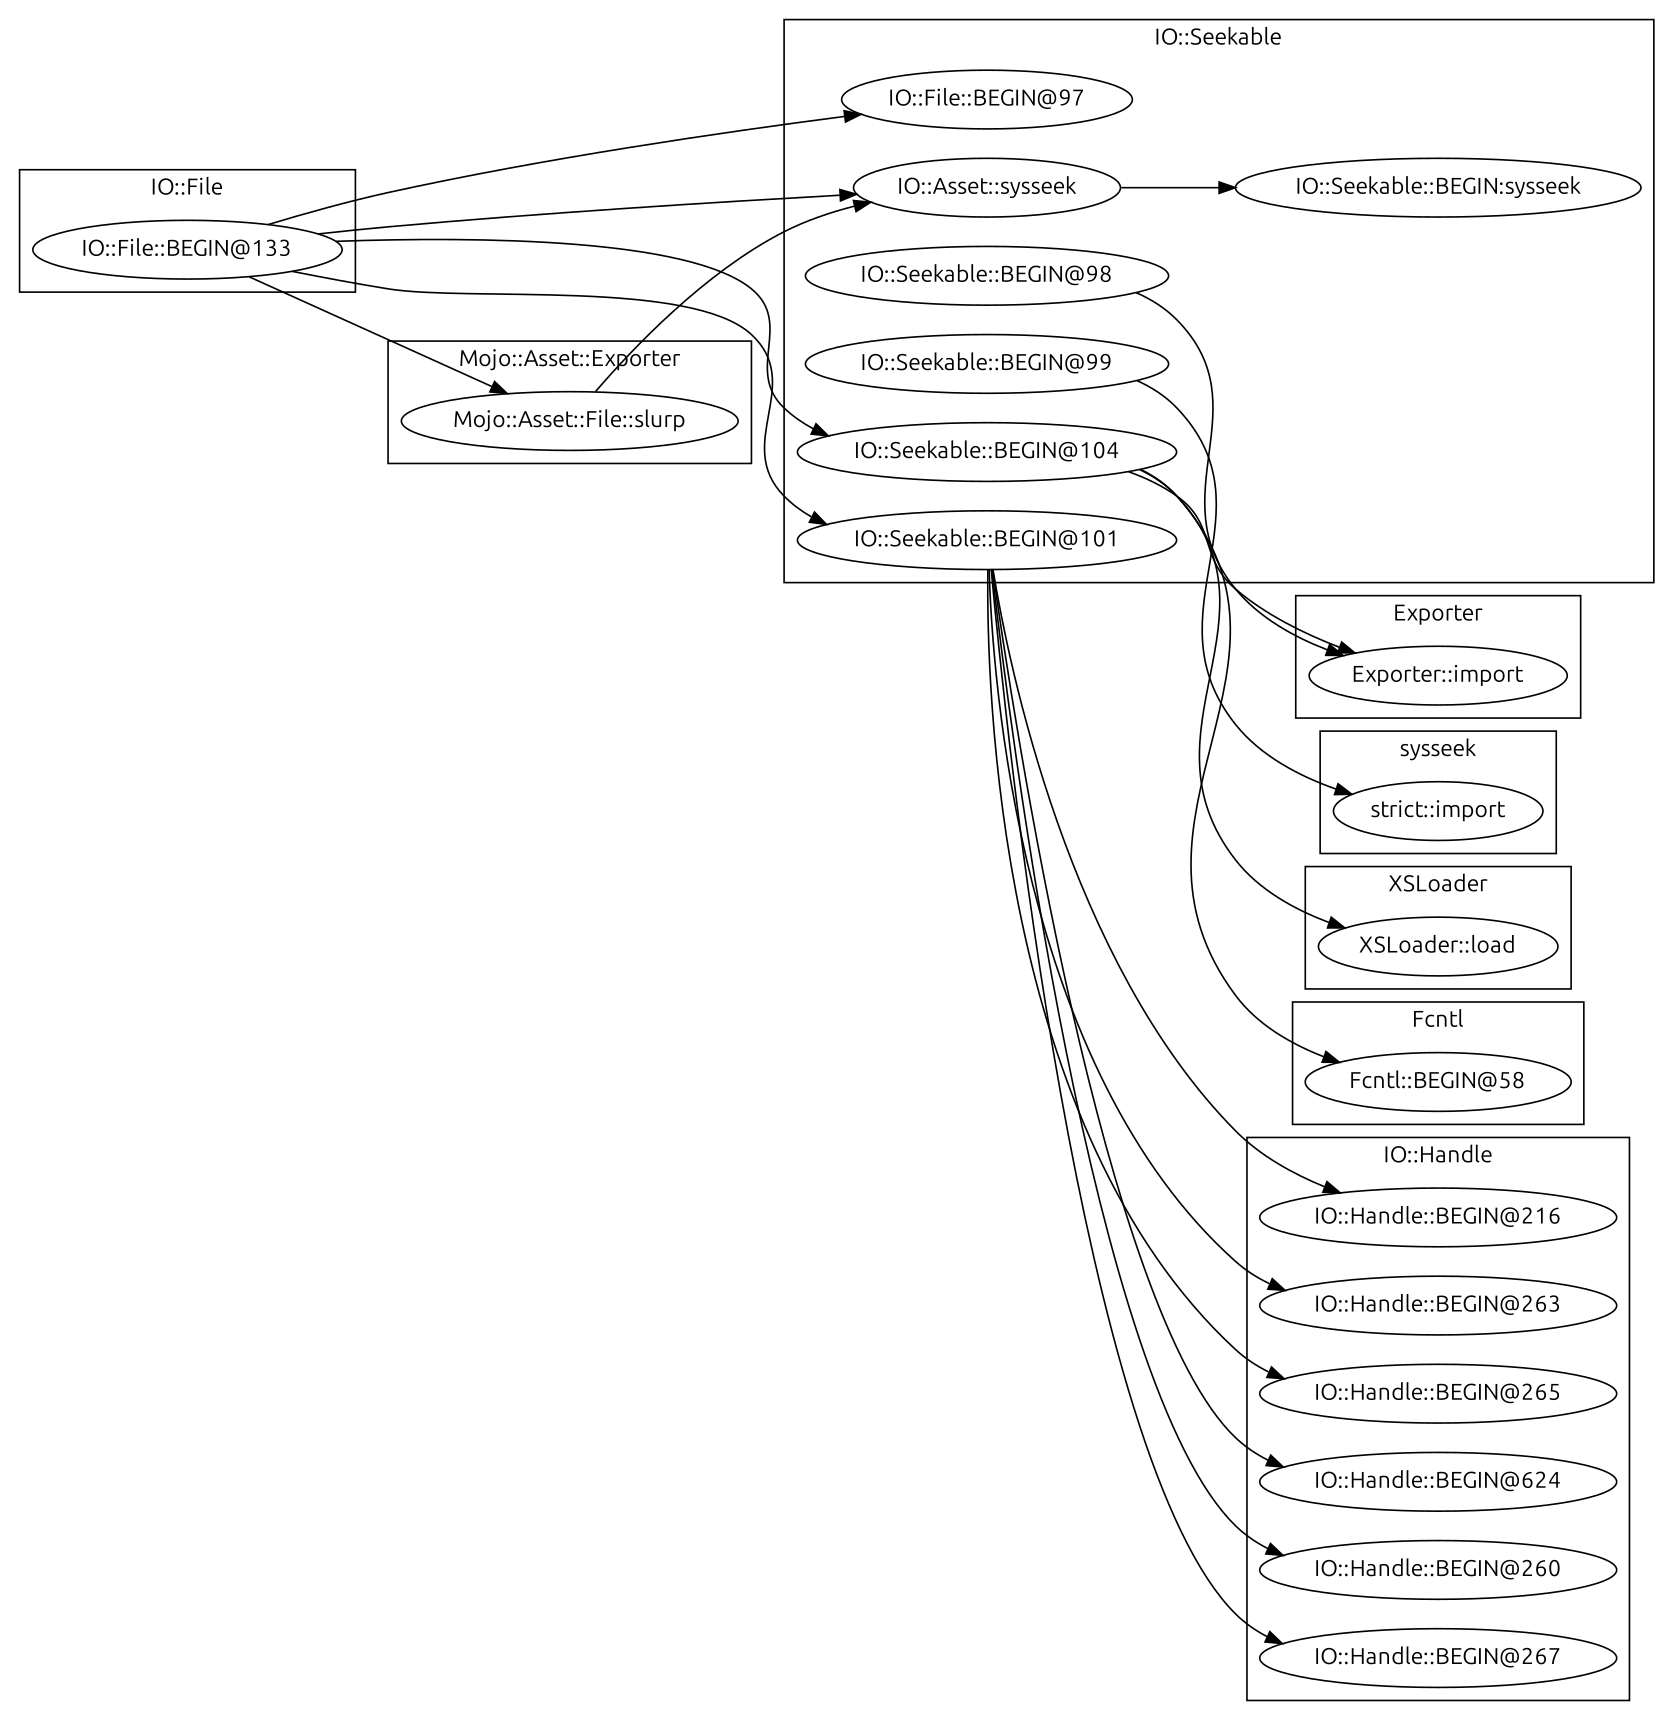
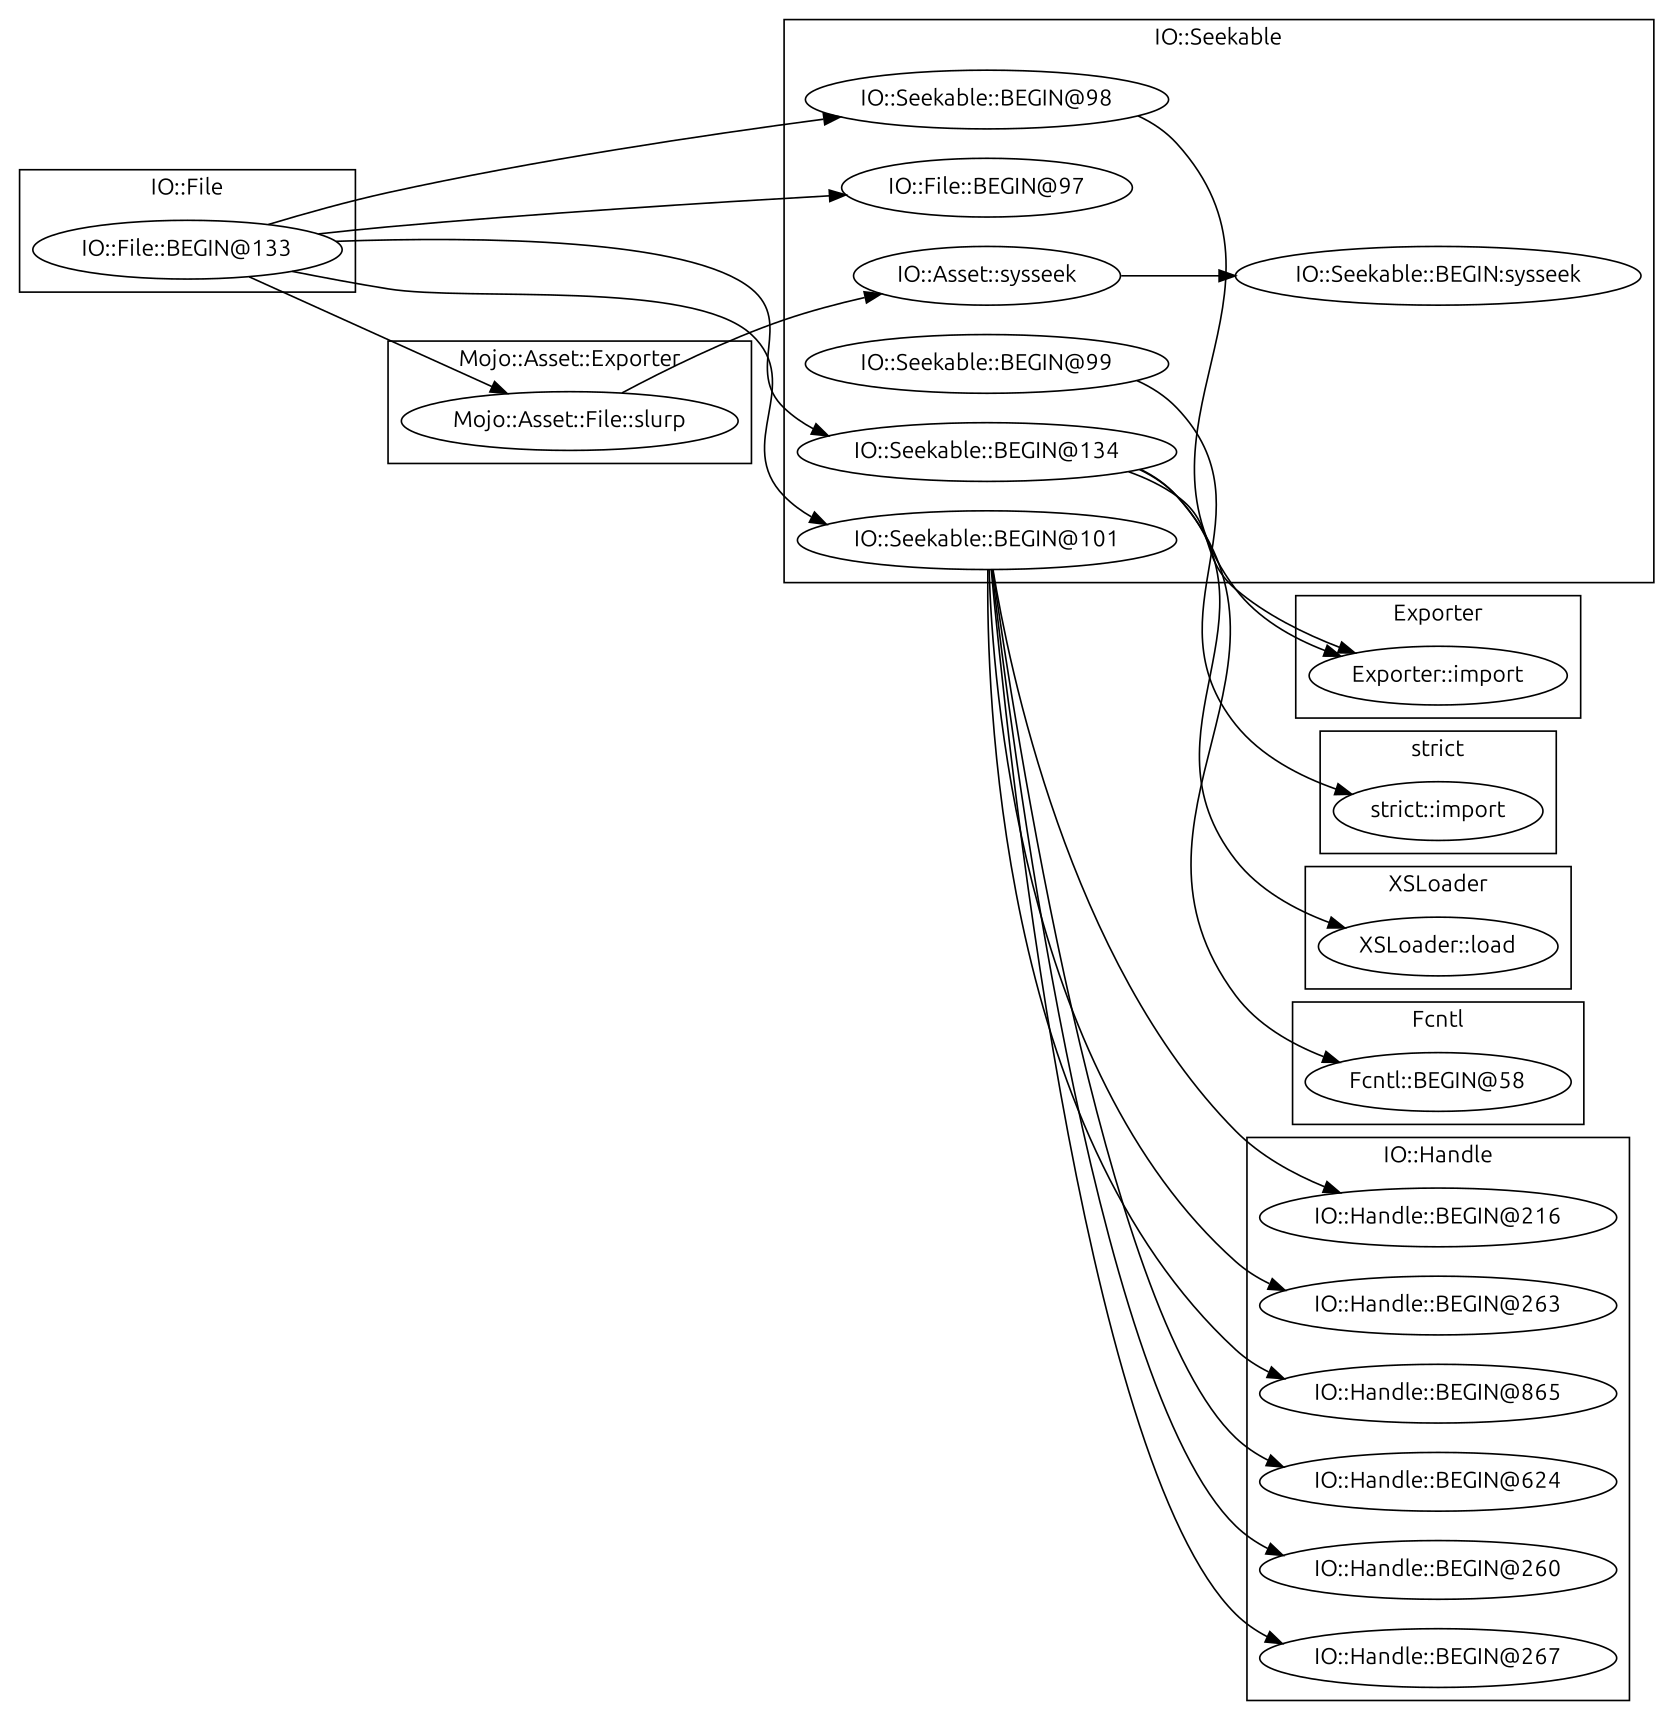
edge "IO::File::BEGIN@133" -> "IO::Asset::sysseek": now "IO::File::BEGIN@133" -> "IO::Seekable::BEGIN@98"
node "IO::Seekable::BEGIN@104": label "IO::Seekable::BEGIN@104" -> "IO::Seekable::BEGIN@134"
cluster "sysseek": label "sysseek" -> "strict"
node "IO::Handle::BEGIN@265": label "IO::Handle::BEGIN@265" -> "IO::Handle::BEGIN@865"
